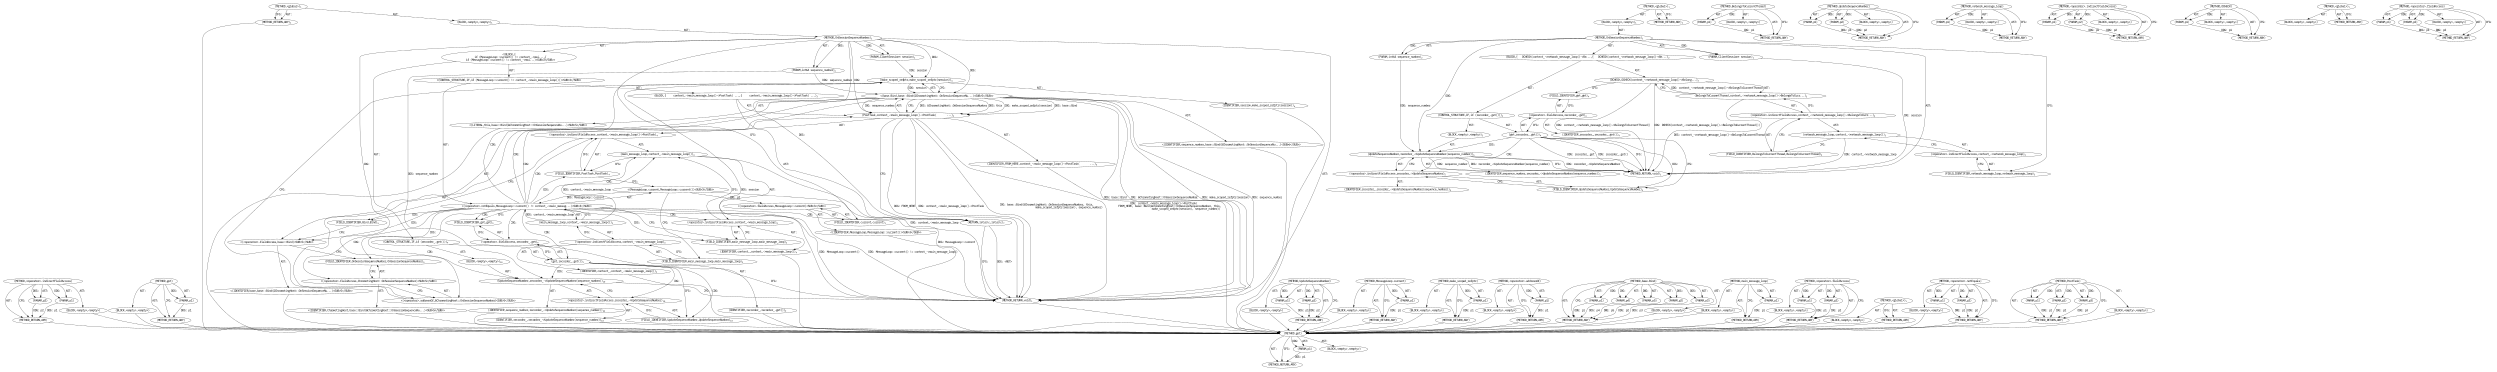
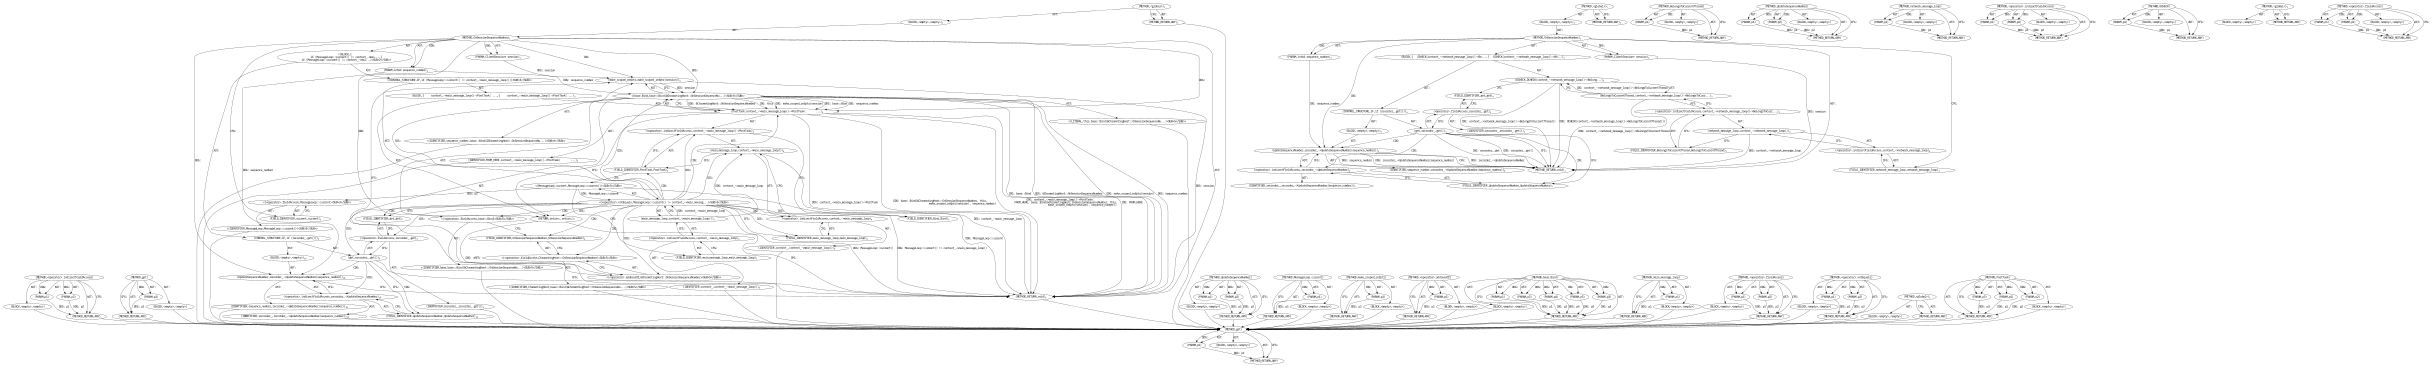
node "(IDENTIFIER,session,make_scoped_refptr(session))": removed
edge "(FIELD_IDENTIFIER,current,current)" -> "<(<operator>.fieldAccess,MessageLoop::current)<SUB>3</SUB>>": label "AST: " -> "CFG: "
edge "(FIELD_IDENTIFIER,Bind,Bind)" -> "<(<operator>.fieldAccess,base::Bind)<SUB>5</SUB>>": removed, label "CFG:"
